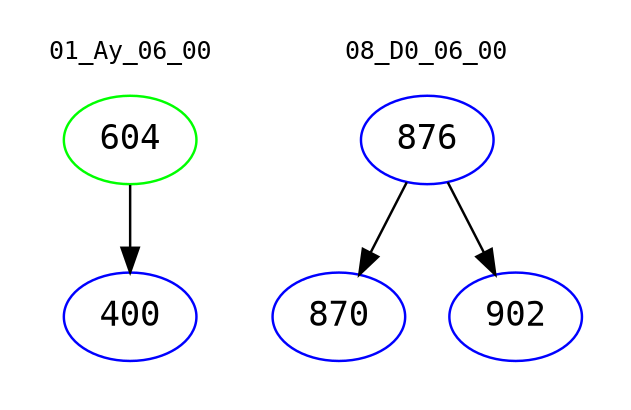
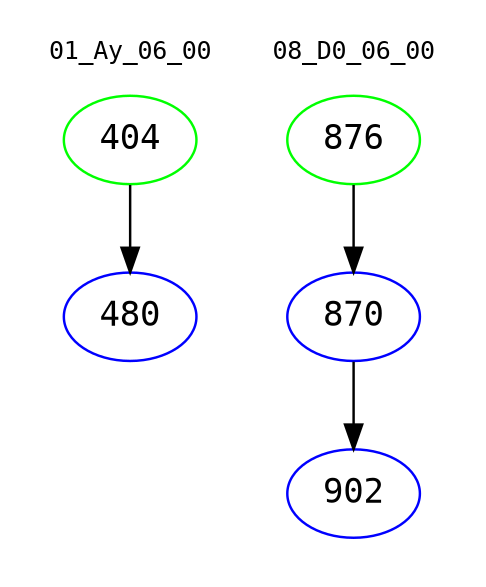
node "604": label "604" -> "404"
node "876": color blue -> green
edge "876" -> "902": now "870" -> "902"
node "400": label "400" -> "480"
